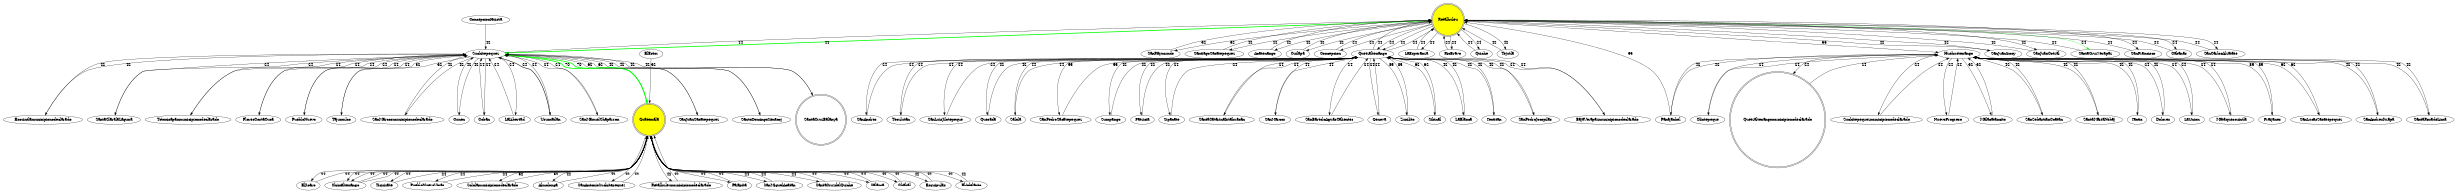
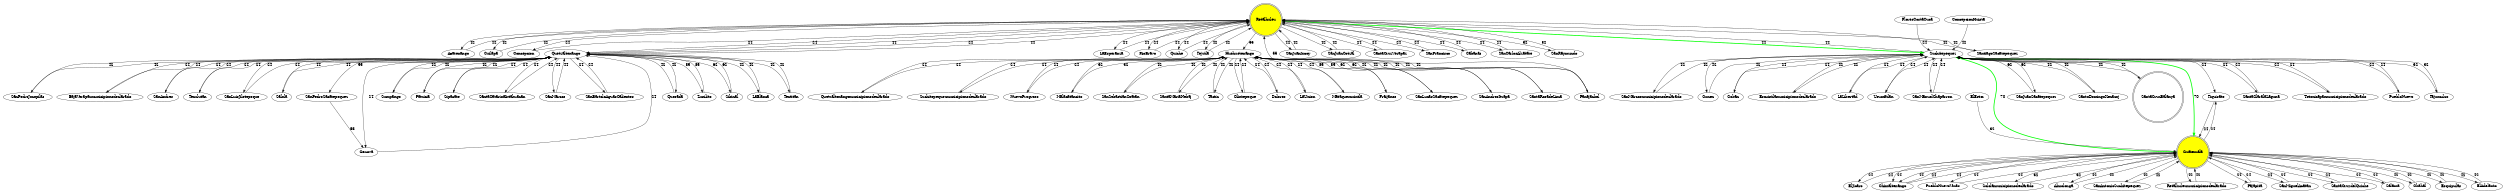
edge "Retalhuleu" -> "SantaCruzVerapaz": color green -> black
edge "SanPedroSacatepequez" -> "Quetzaltenango": now "SanPedroSacatepequez" -> "Genova"
edge "Suchitepequez" -> "FloresCostaCuca": now "Suchitepequez" -> "Tiquisate"
edge "Dolores" -> "Huehuetenango": label "42" -> "24"
edge "Usumatlan" -> "Suchitepequez": style bold -> solid
node "Quetzaltenangomunicipionodeclarado": shape doublecircle -> ellipse
